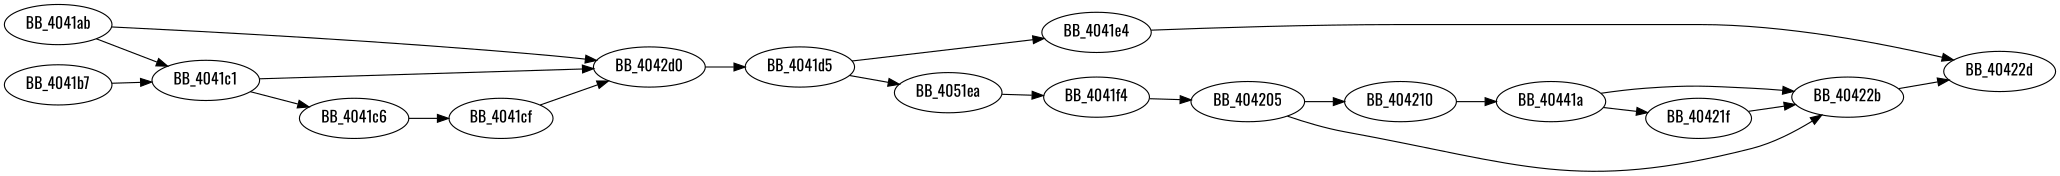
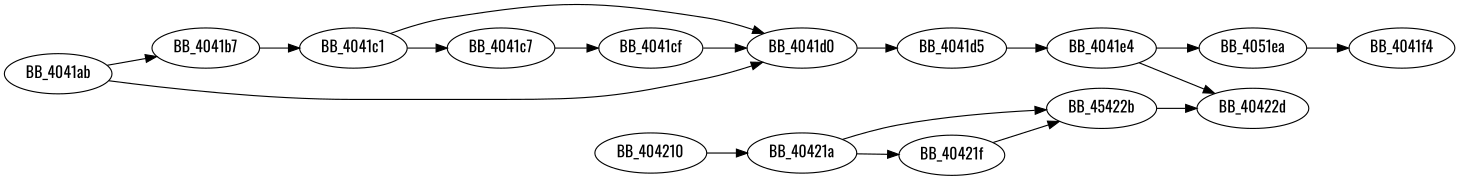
edge "BB_4041ab" -> "BB_4041c1": now "BB_4041ab" -> "BB_4041b7"
node "BB_4042d0": label "BB_4042d0" -> "BB_4041d0"
edge "BB_4041d5" -> "BB_4051ea": now "BB_4041e4" -> "BB_4051ea"
node "BB_40422b": label "BB_40422b" -> "BB_45422b"
node "BB_404205": removed
node "BB_40441a": label "BB_40441a" -> "BB_40421a"
node "BB_4041c6": label "BB_4041c6" -> "BB_4041c7"
